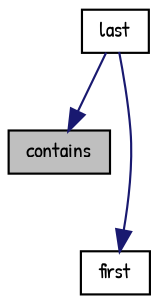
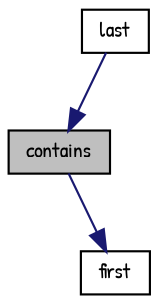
edge "last" -> "first": now "contains" -> "first"
